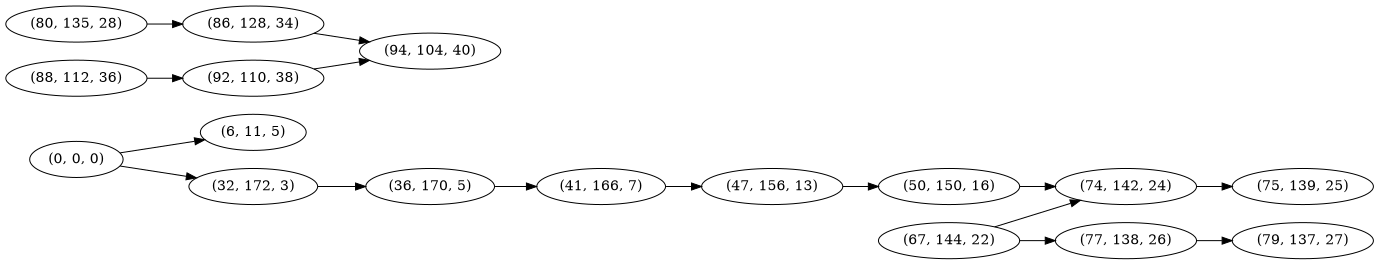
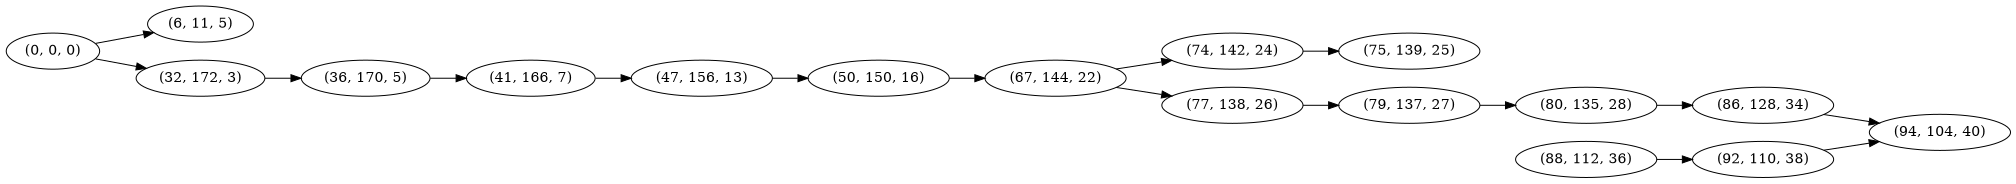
edge "(79, 137, 27)" -> "(80, 135, 28)": added
edge "(50, 150, 16)" -> "(74, 142, 24)": now "(50, 150, 16)" -> "(67, 144, 22)"
